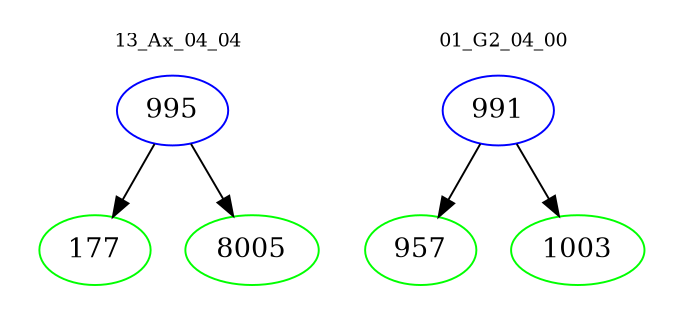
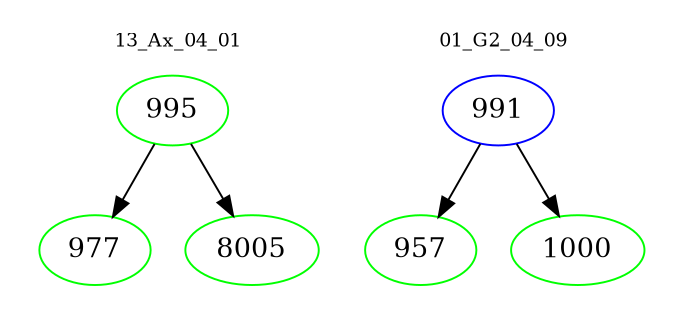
cluster "13_Ax_04_04": label "13_Ax_04_04" -> "13_Ax_04_01"
cluster "01_G2_04_00": label "01_G2_04_00" -> "01_G2_04_09"
node "995": color blue -> green
node "177": label "177" -> "977"
node "1003": label "1003" -> "1000"
